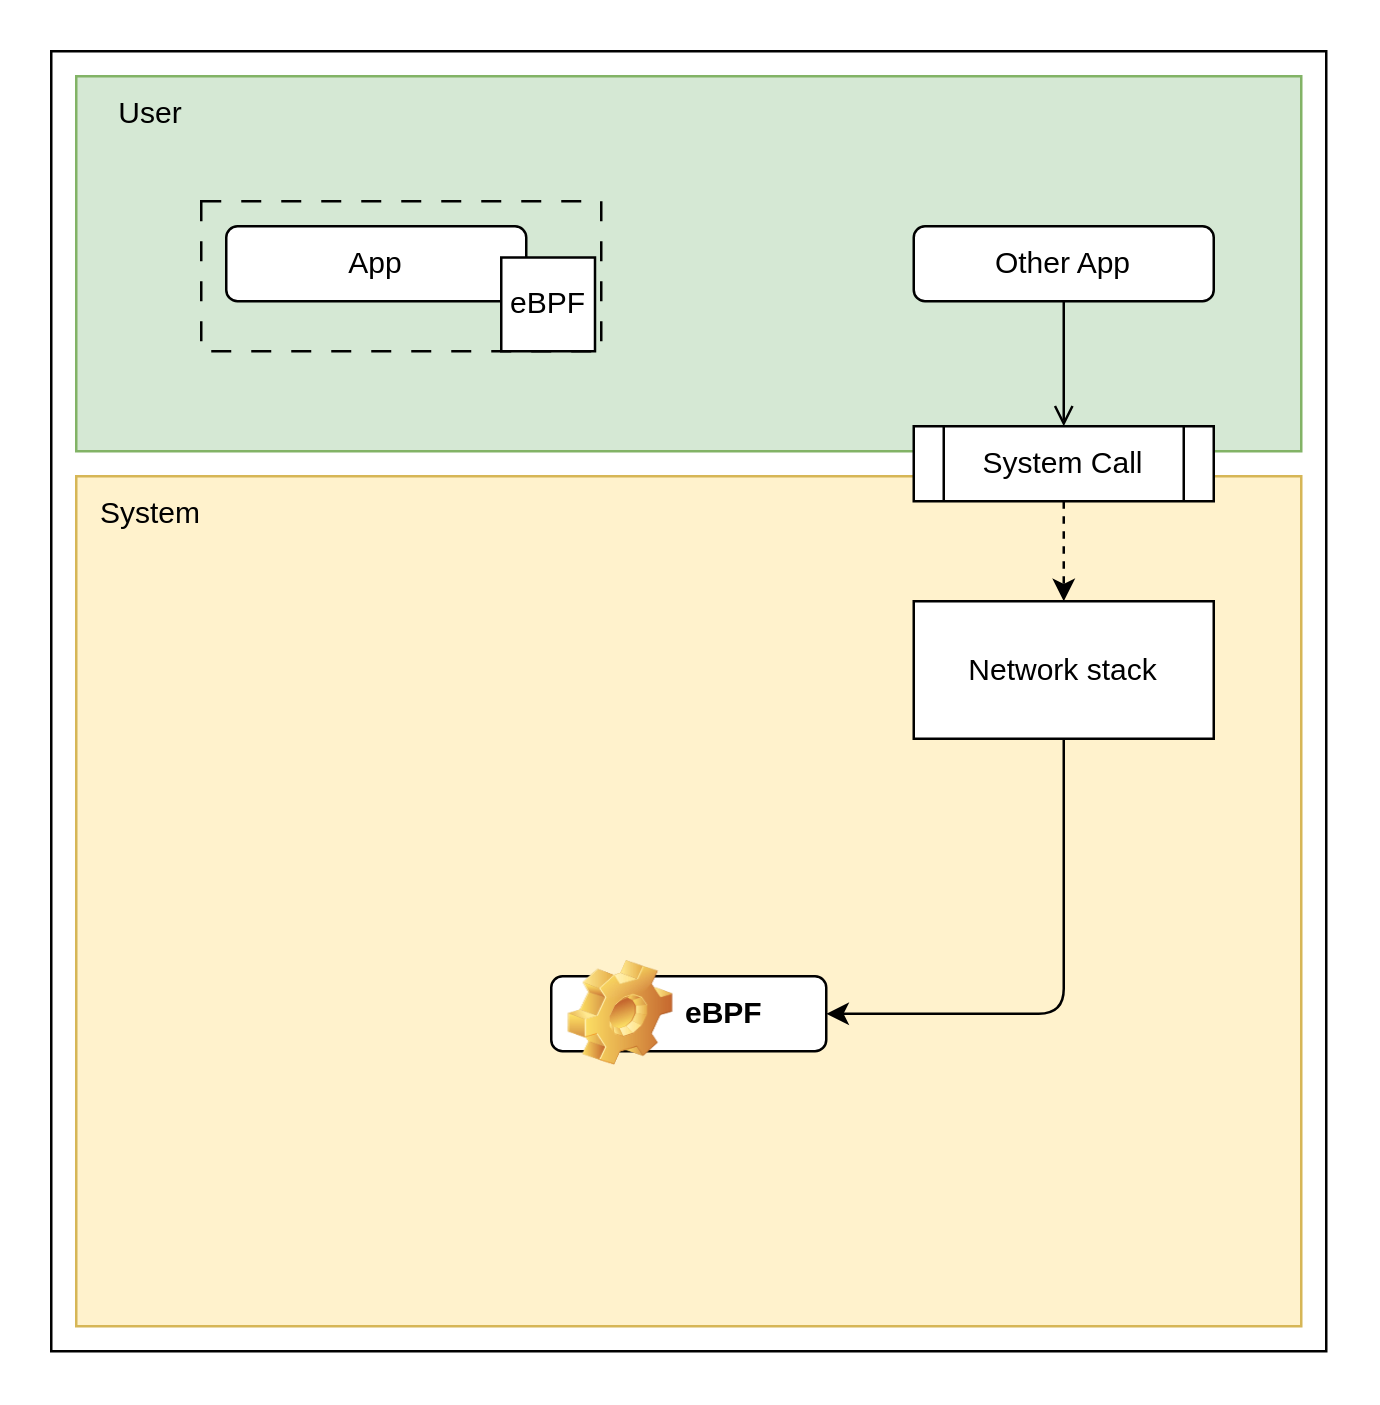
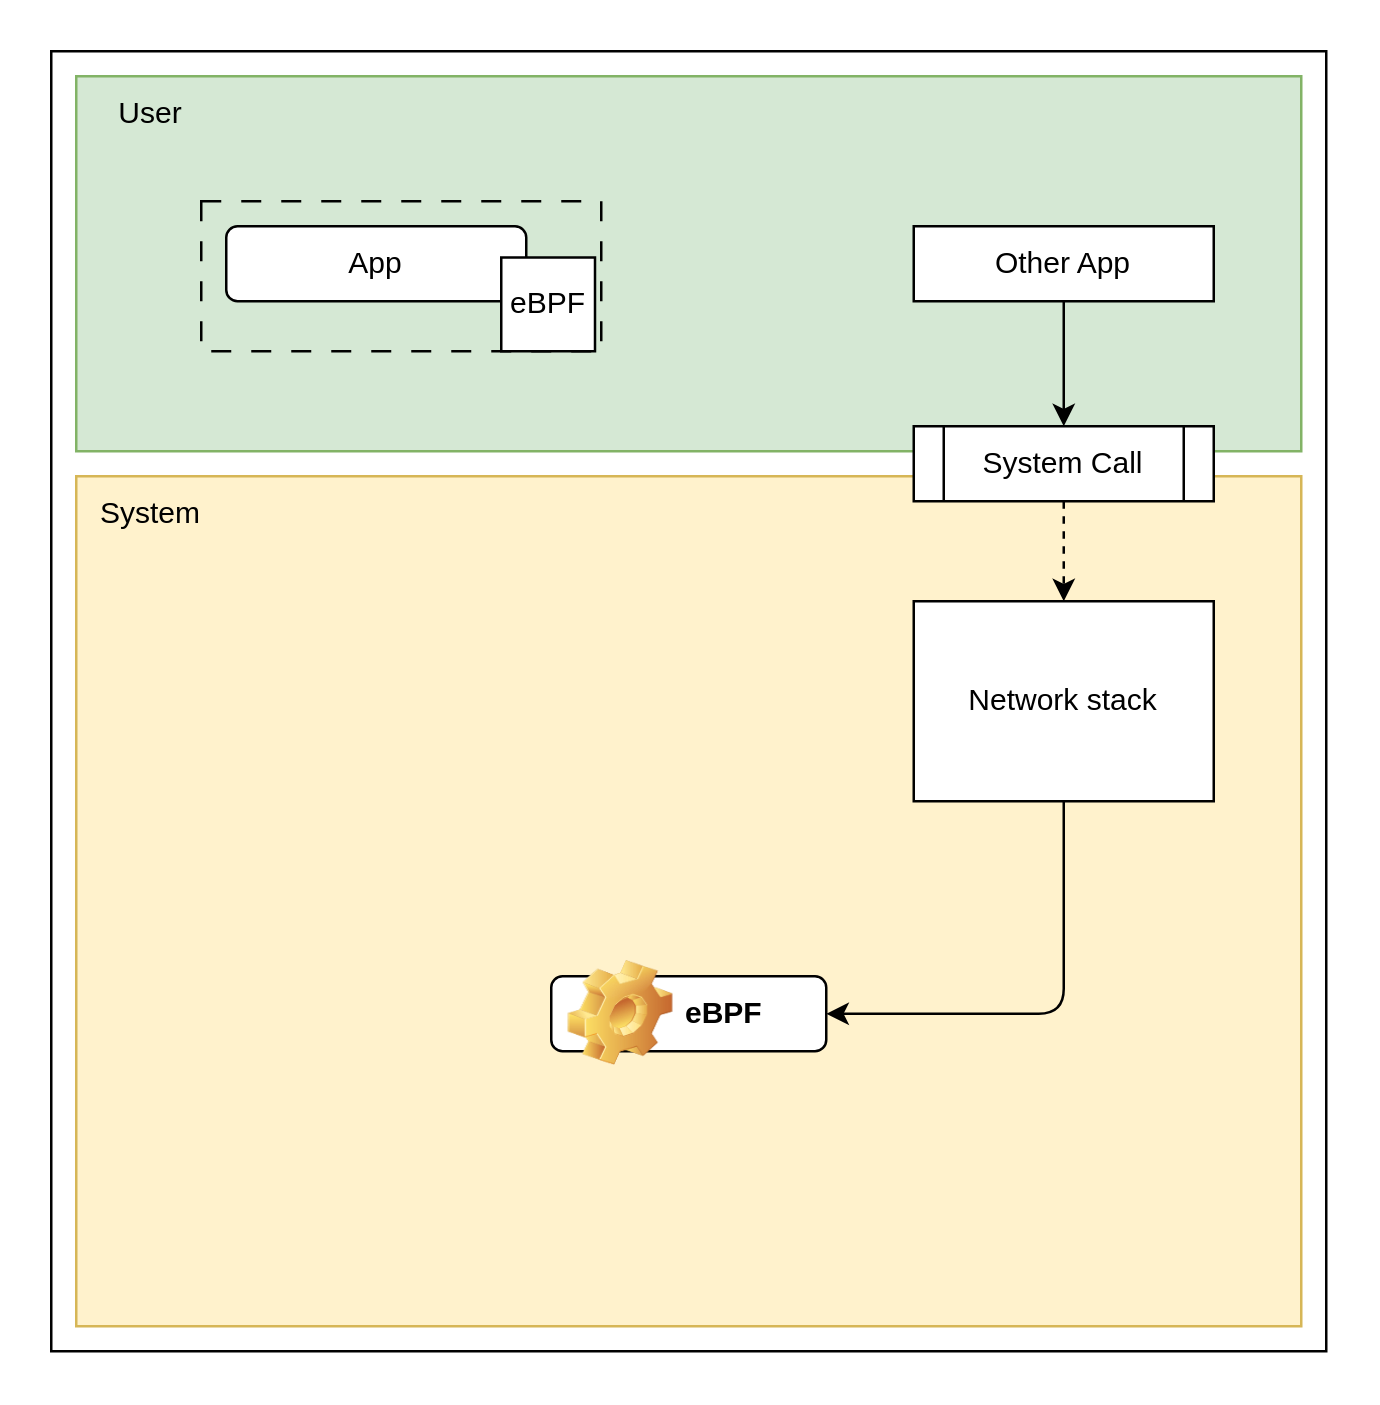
node "Other App": shape rounded rectangle -> rectangle
edge "Other App" -> "System Call": arrowhead open -> classic
node "Network stack": size 300x138 -> 300x200
